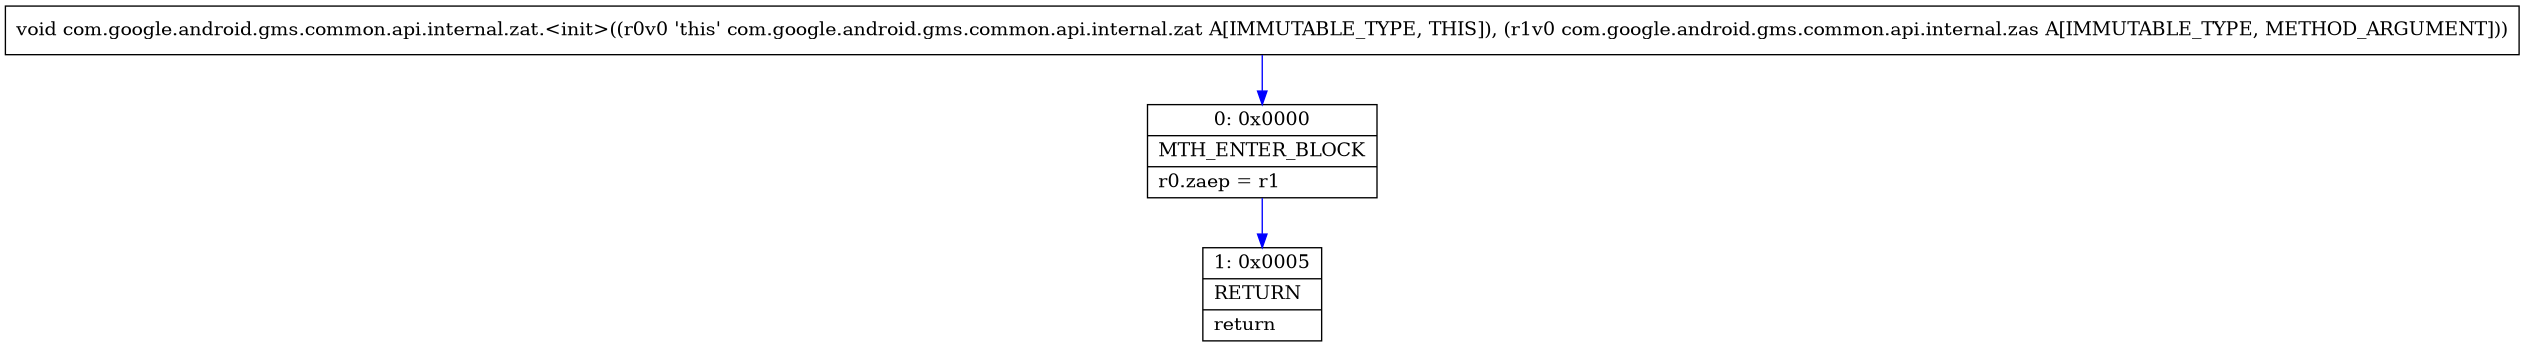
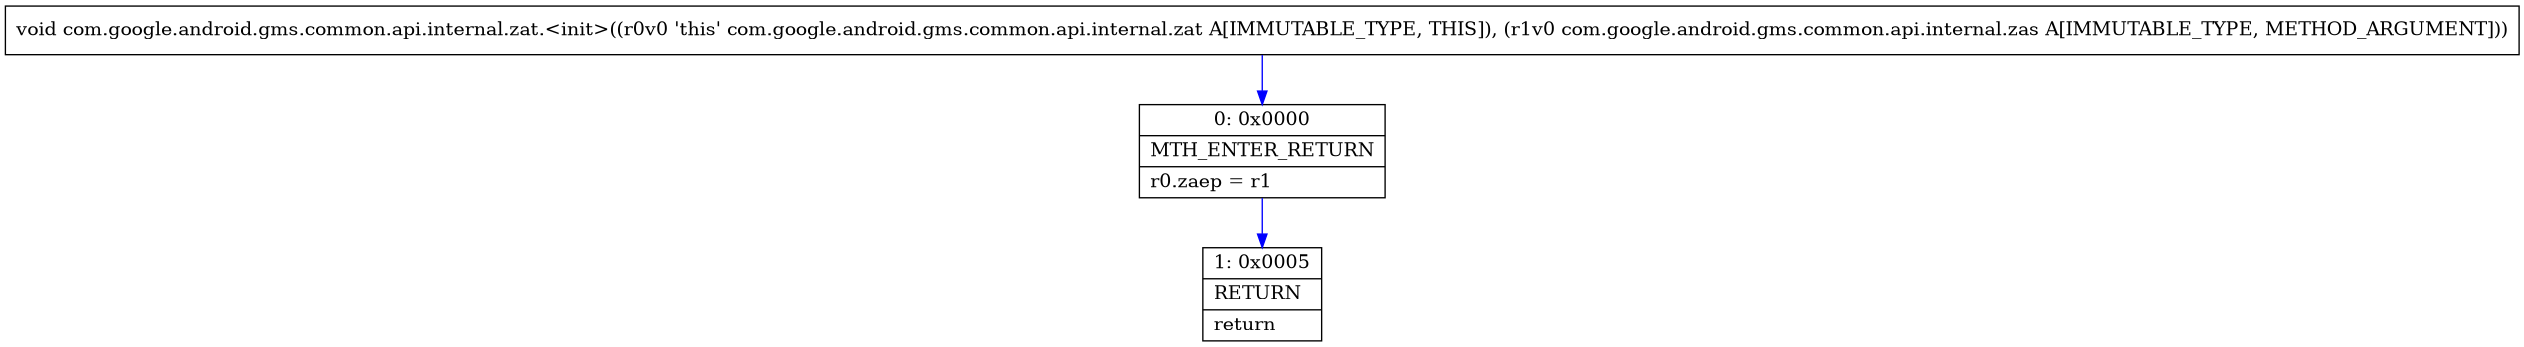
node "0: 0x0000": text "MTH_ENTER_BLOCK" -> "MTH_ENTER_RETURN"
